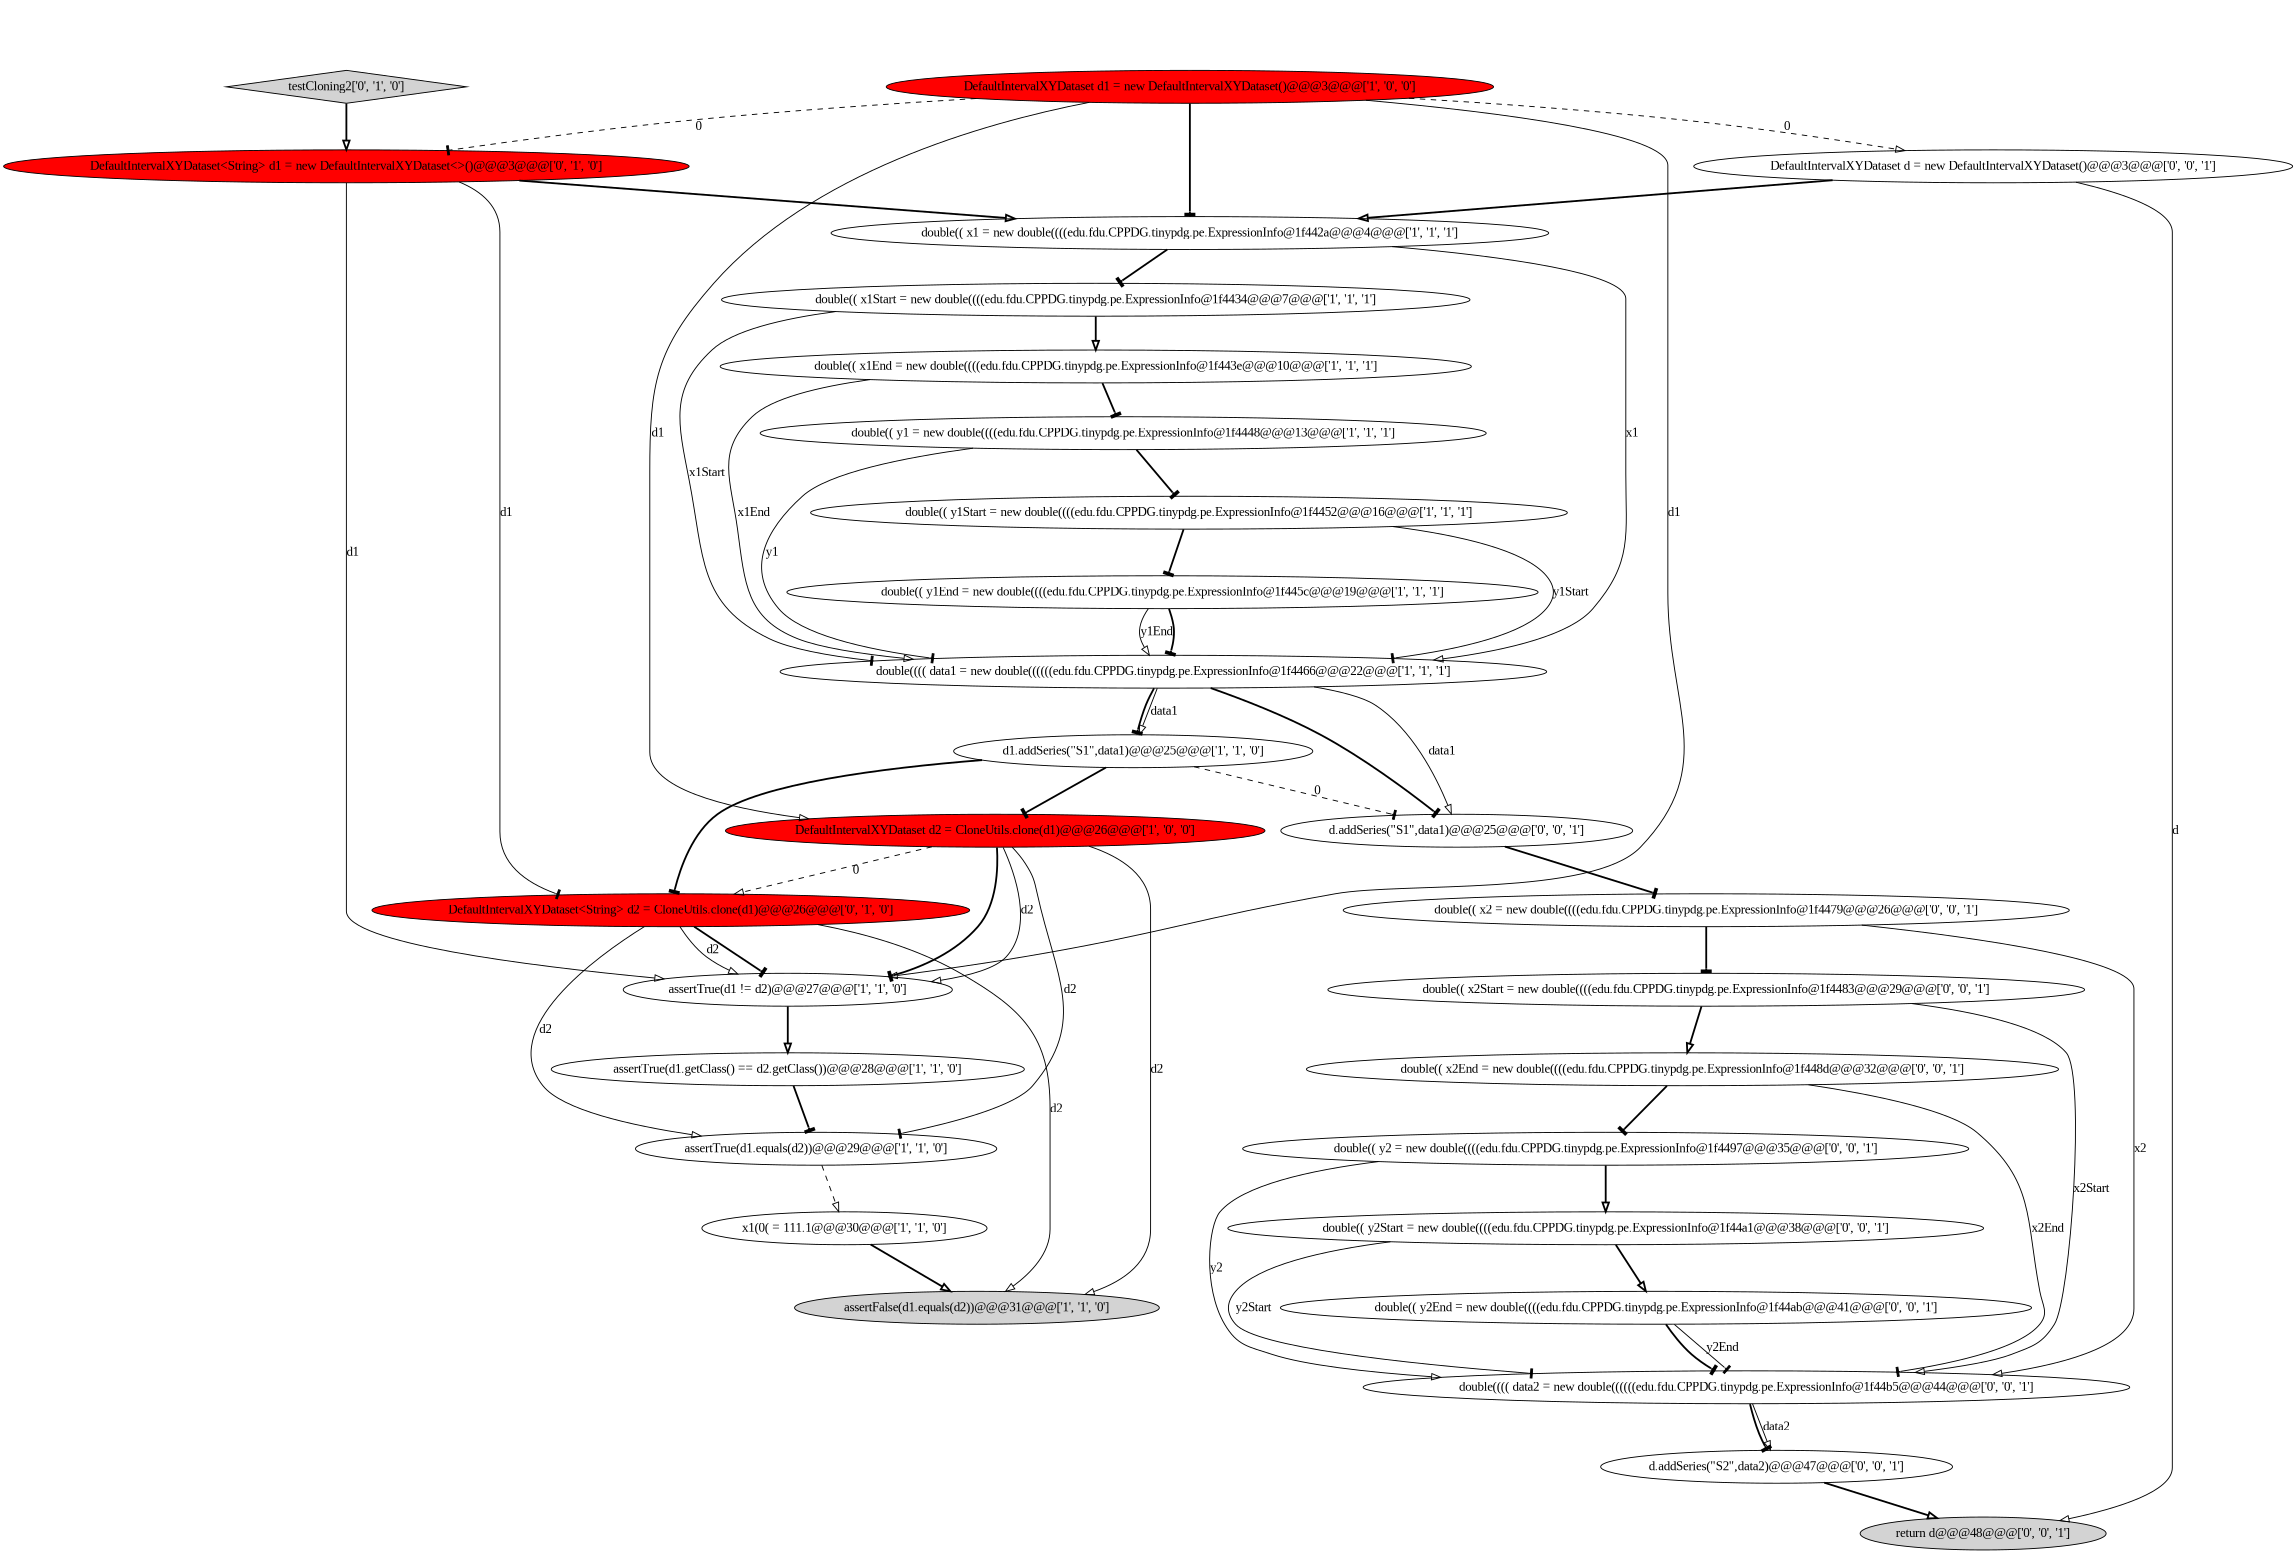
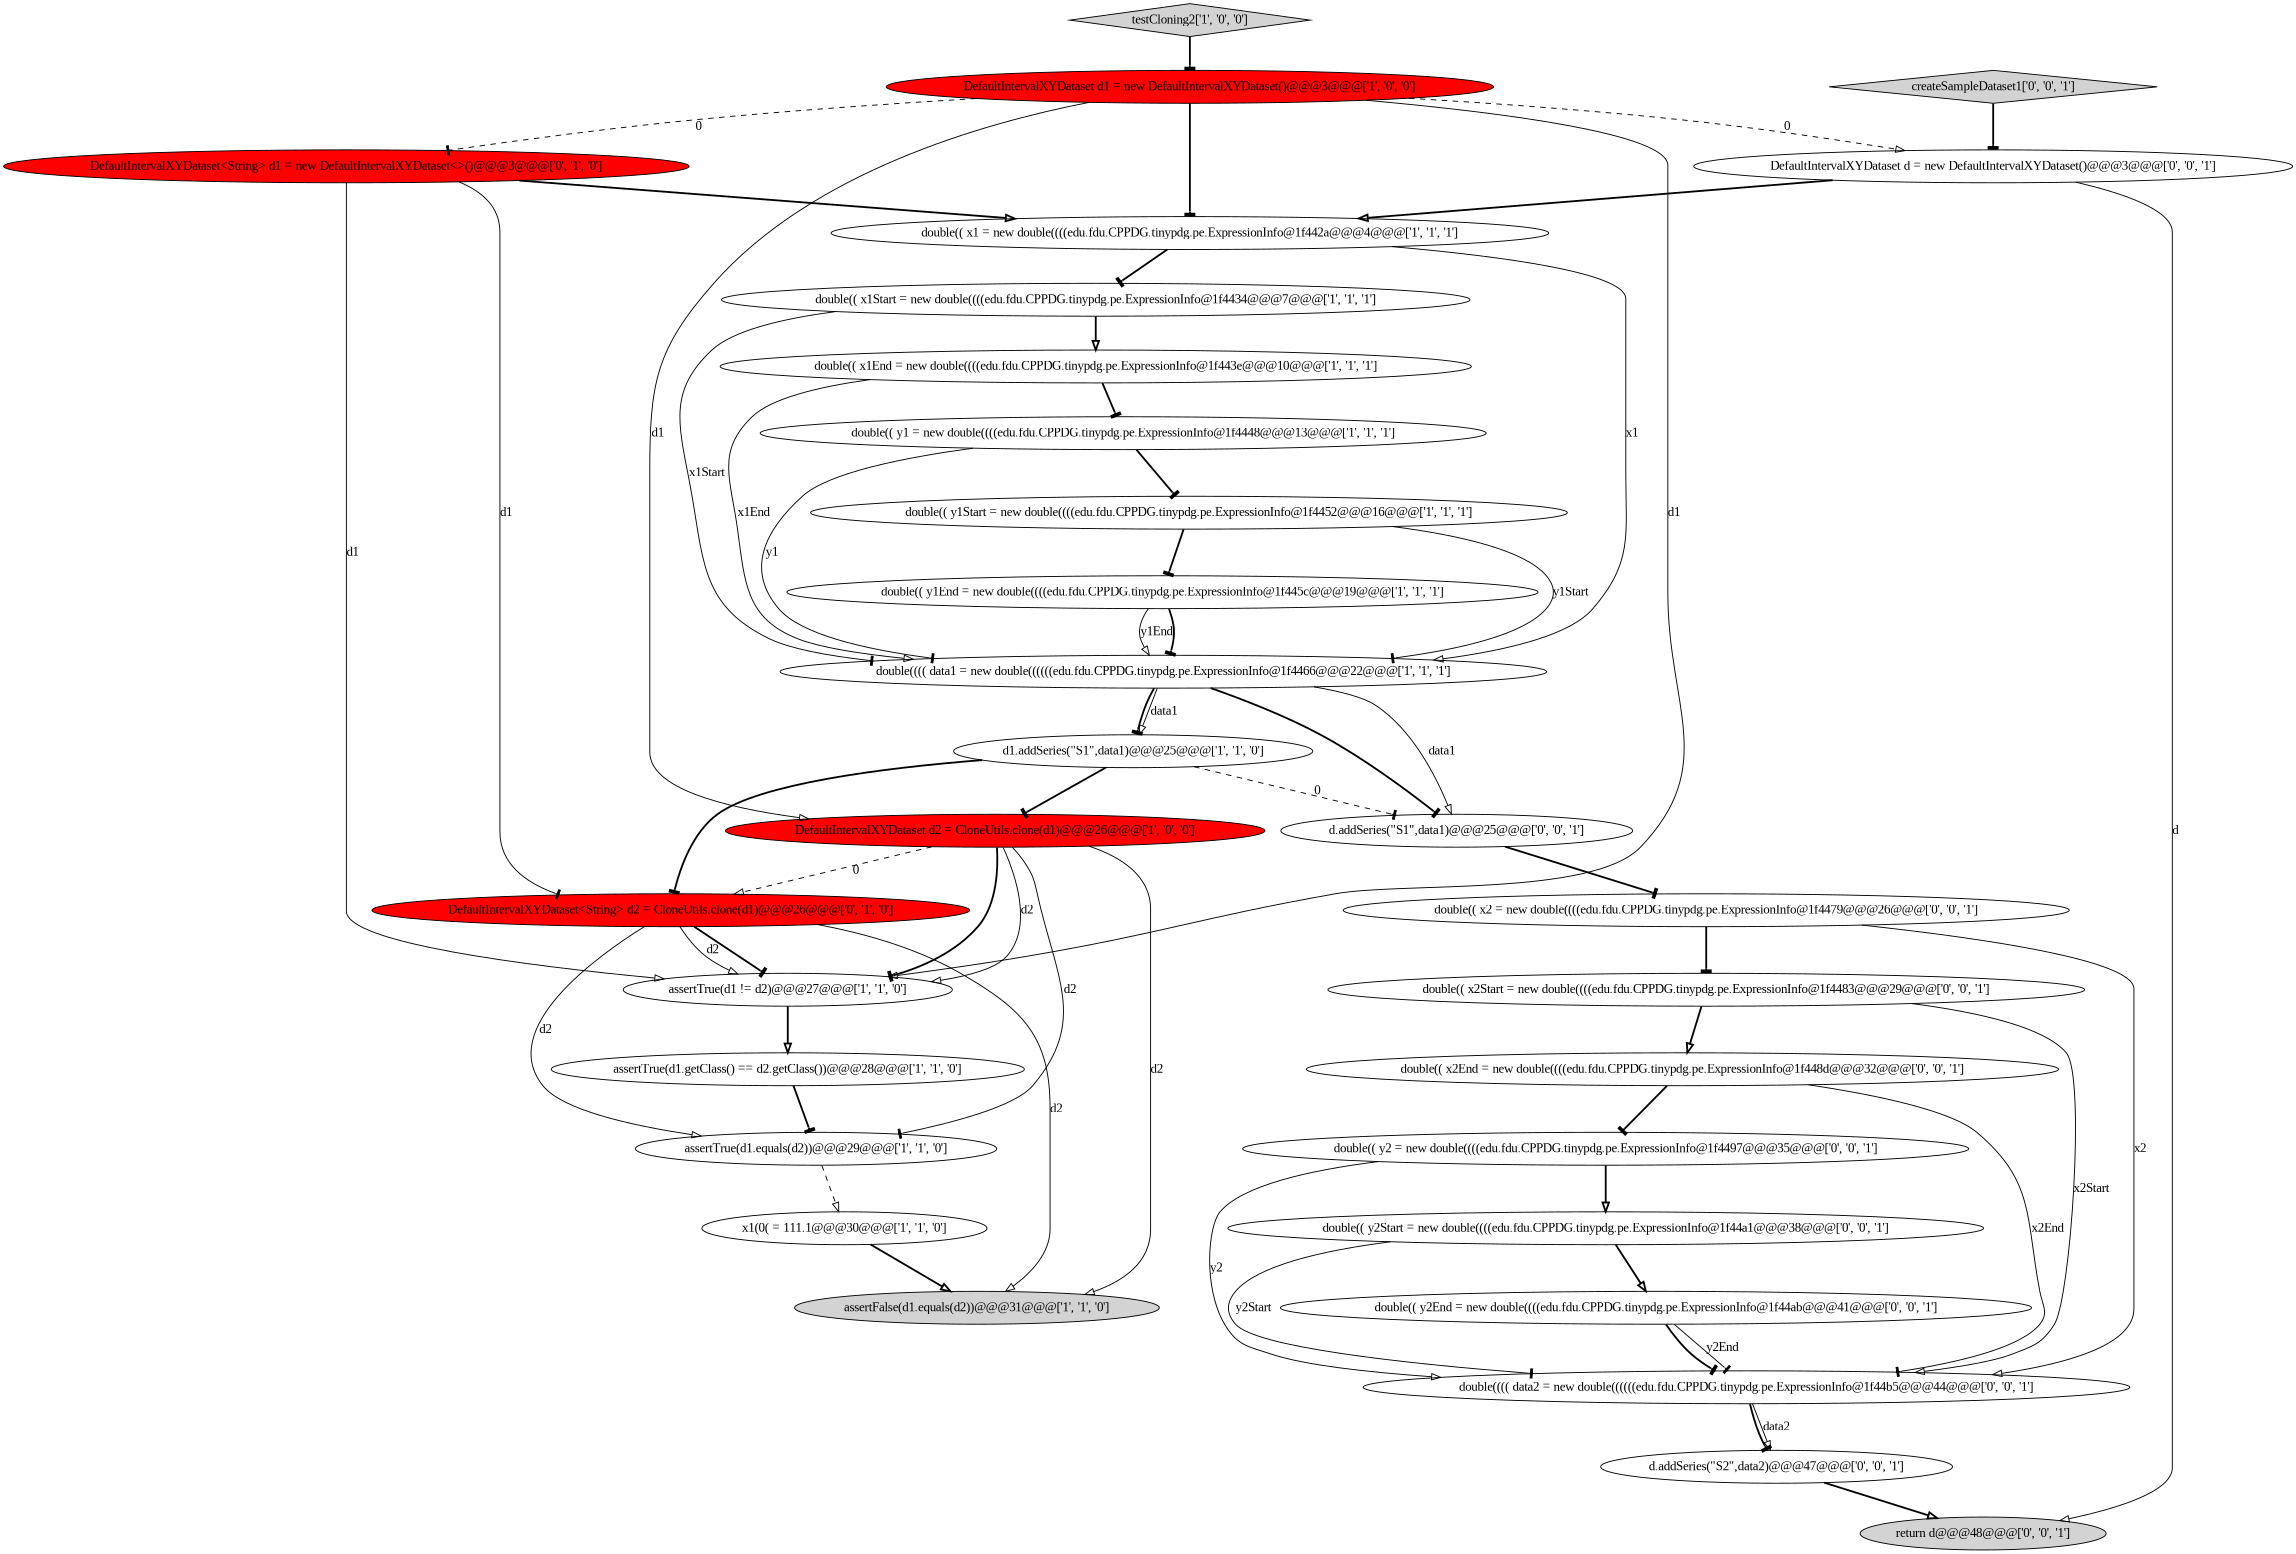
node "testCloning2['1', '0', '0']": added
node "testCloning2['0', '1', '0']": removed
node "createSampleDataset1['0', '0', '1']": added
